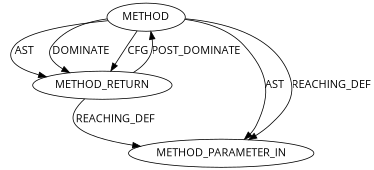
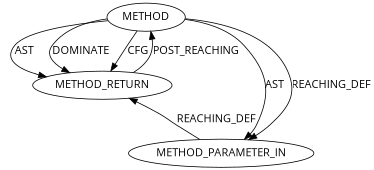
edge "METHOD_RETURN" -> "METHOD": label "POST_DOMINATE" -> "POST_REACHING"
edge "METHOD_RETURN" -> "METHOD_PARAMETER_IN": reversed
